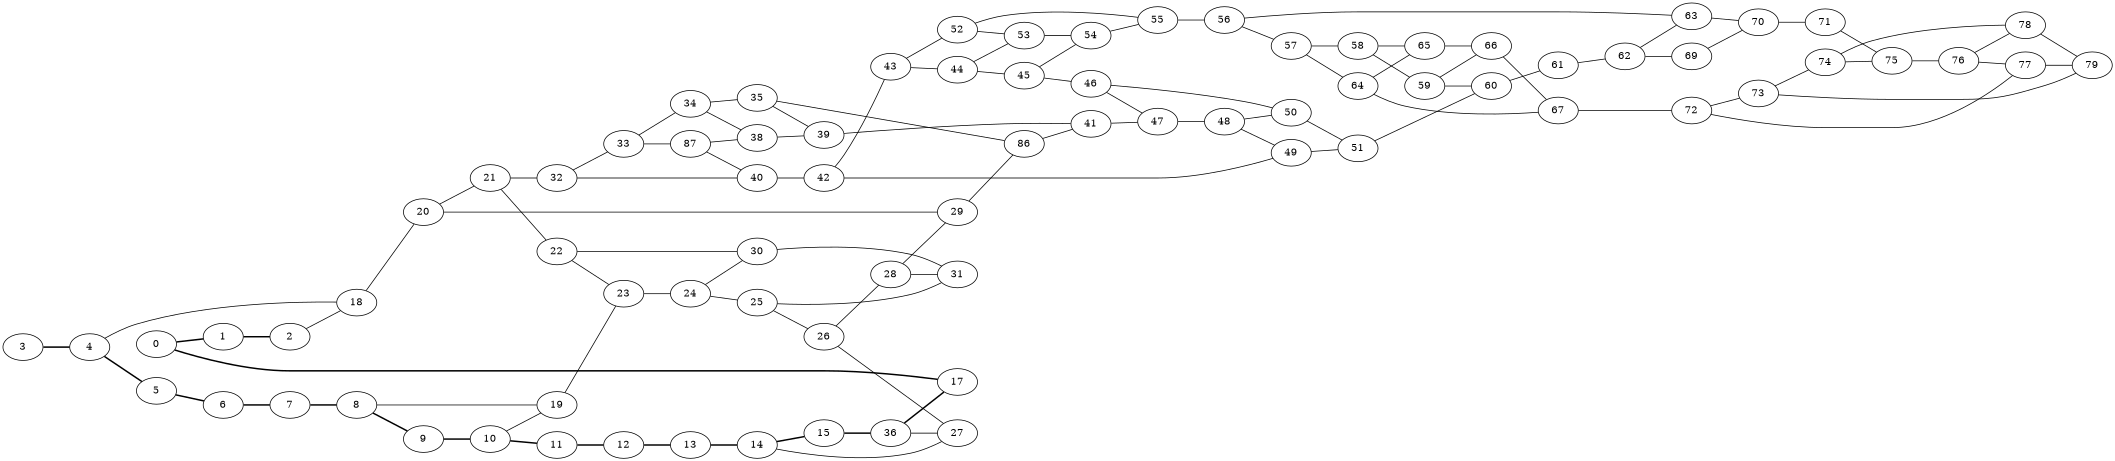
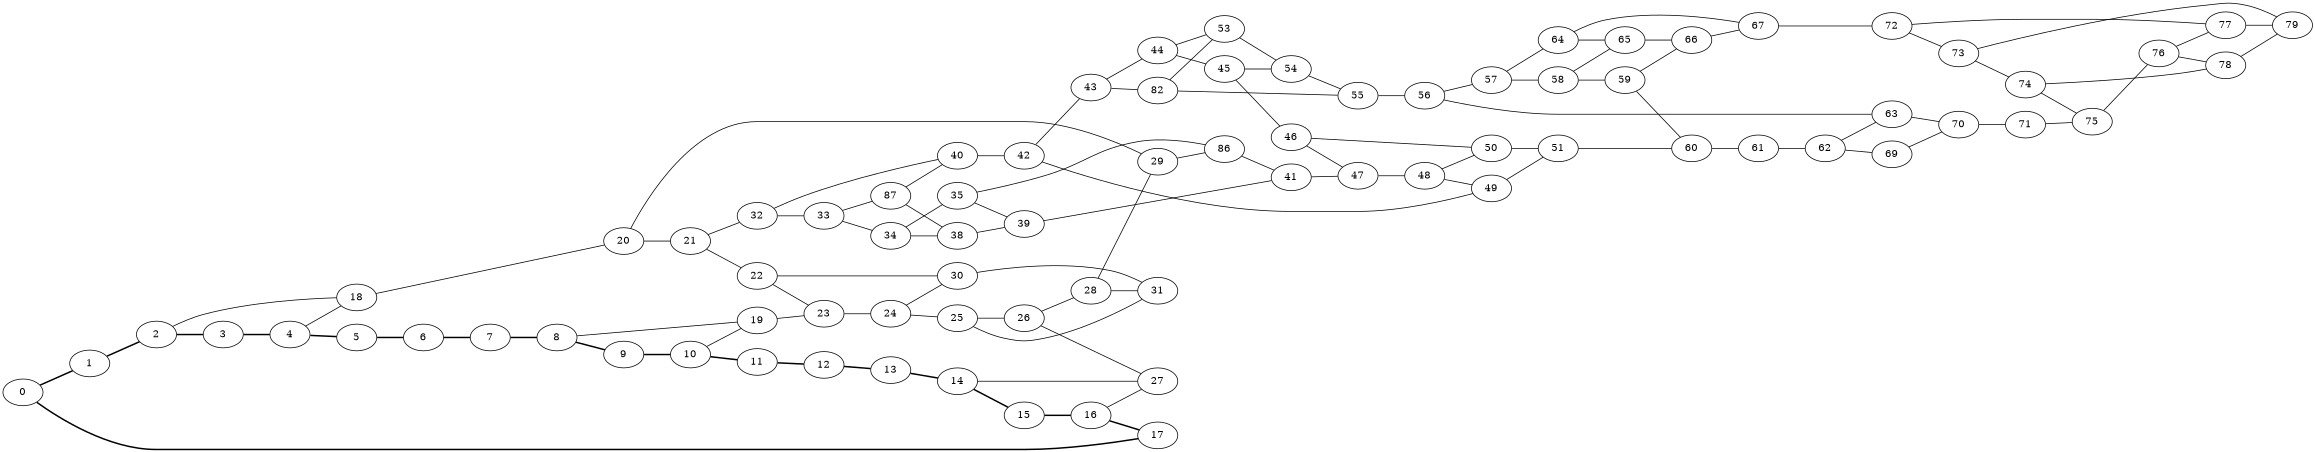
node "52": label "52" -> "82"
edge "2" -- "3": added
node "36": label "36" -> "16"
